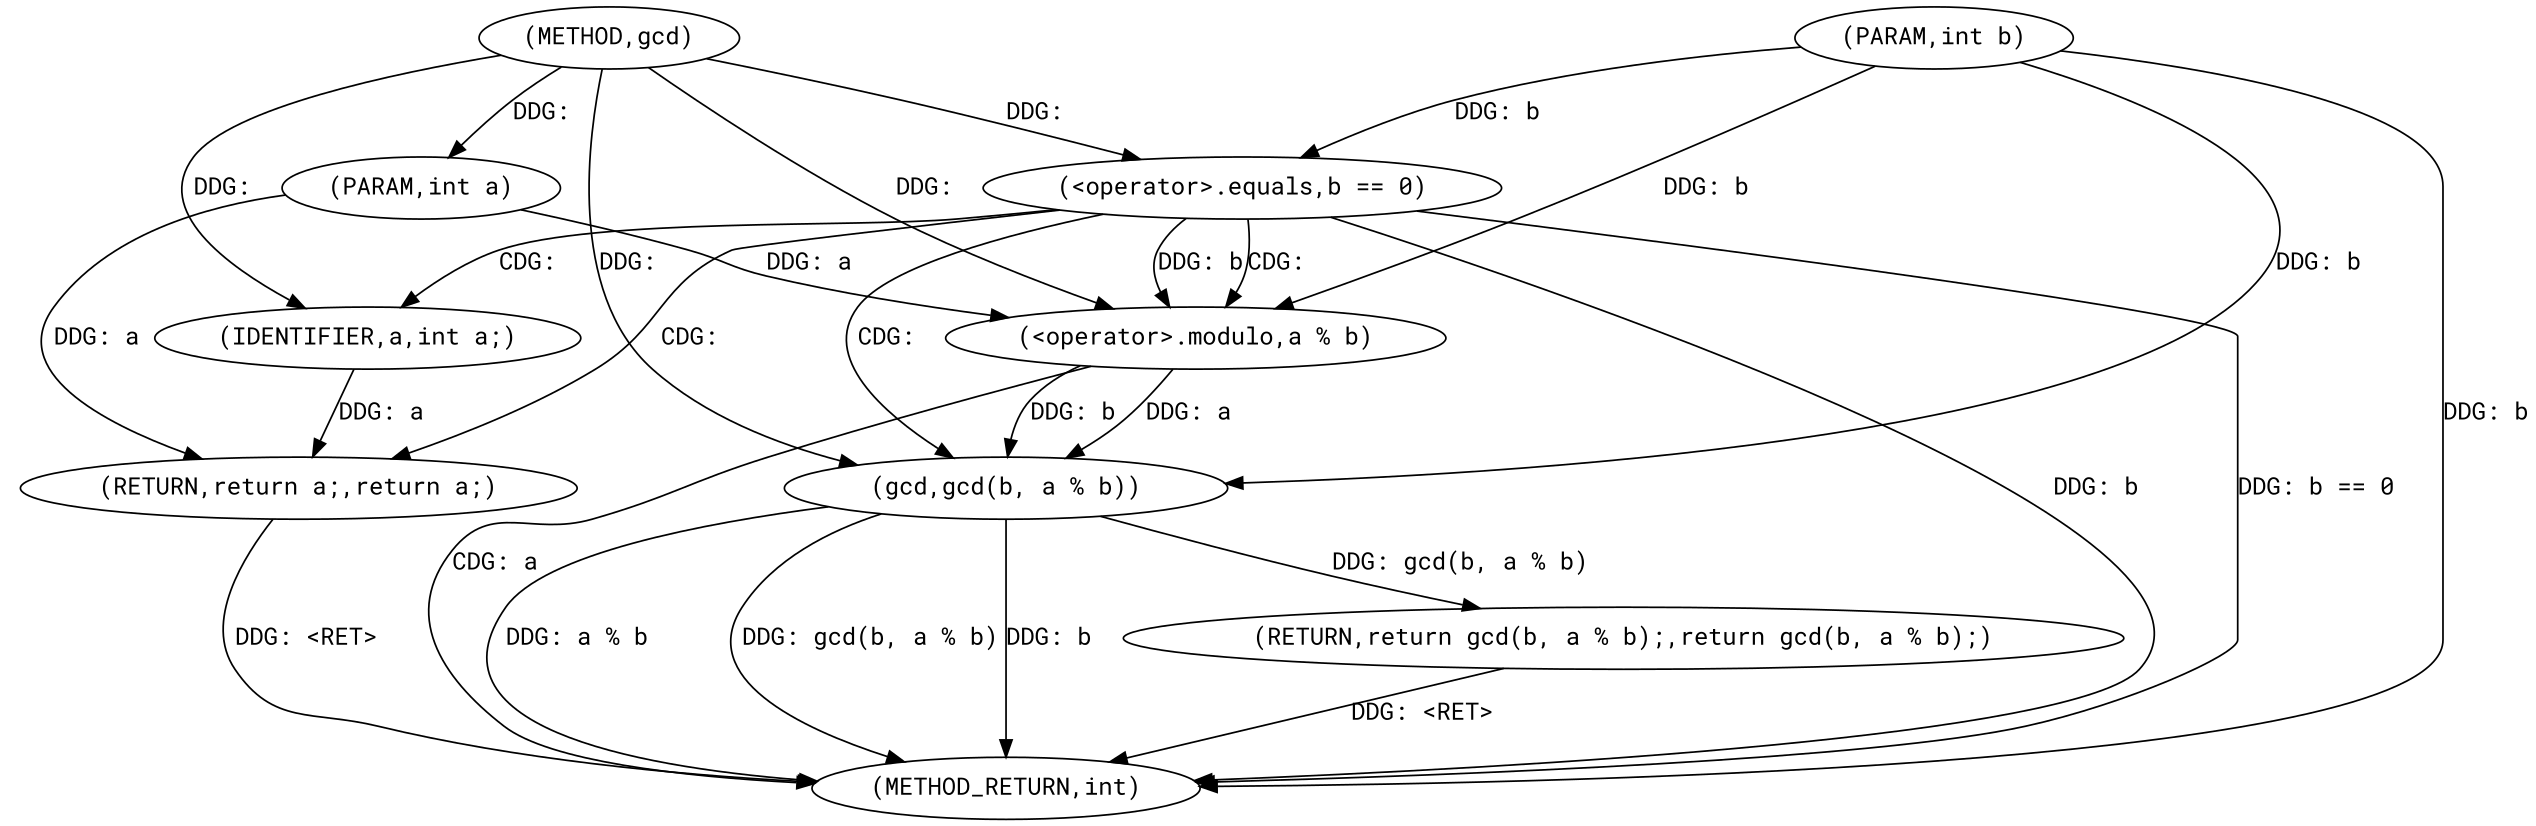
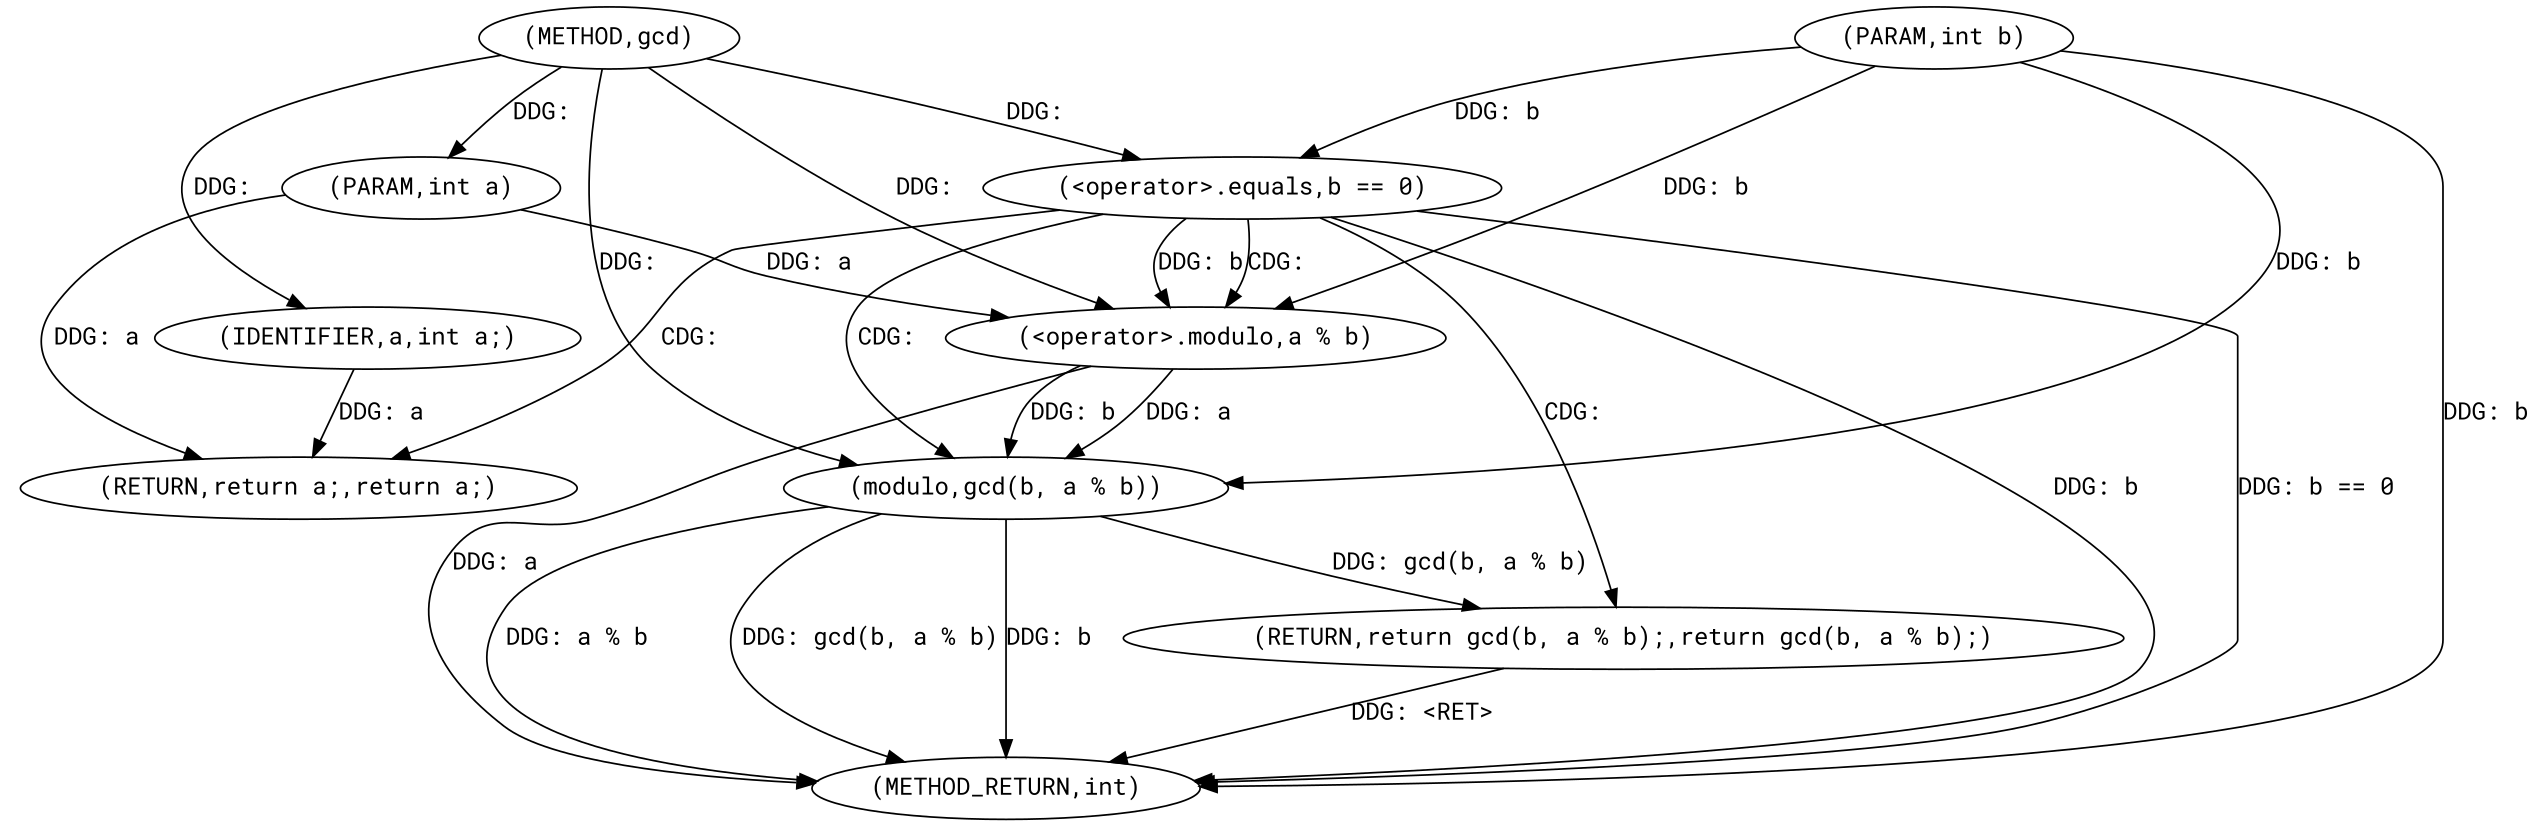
edge "(<operator>.equals,b == 0)" -> "(IDENTIFIER,a,int a;)": now "(<operator>.equals,b == 0)" -> "(RETURN,return gcd(b, a % b);,return gcd(b, a % b);)"
node "(gcd,gcd(b, a % b))": label "(gcd,gcd(b, a % b))" -> "(modulo,gcd(b, a % b))"
edge "(<operator>.modulo,a % b)" -> "(METHOD_RETURN,int)": label "CDG: a" -> "DDG: a"
edge "(RETURN,return a;,return a;)" -> "(METHOD_RETURN,int)": removed, label "DDG: <RET>"
